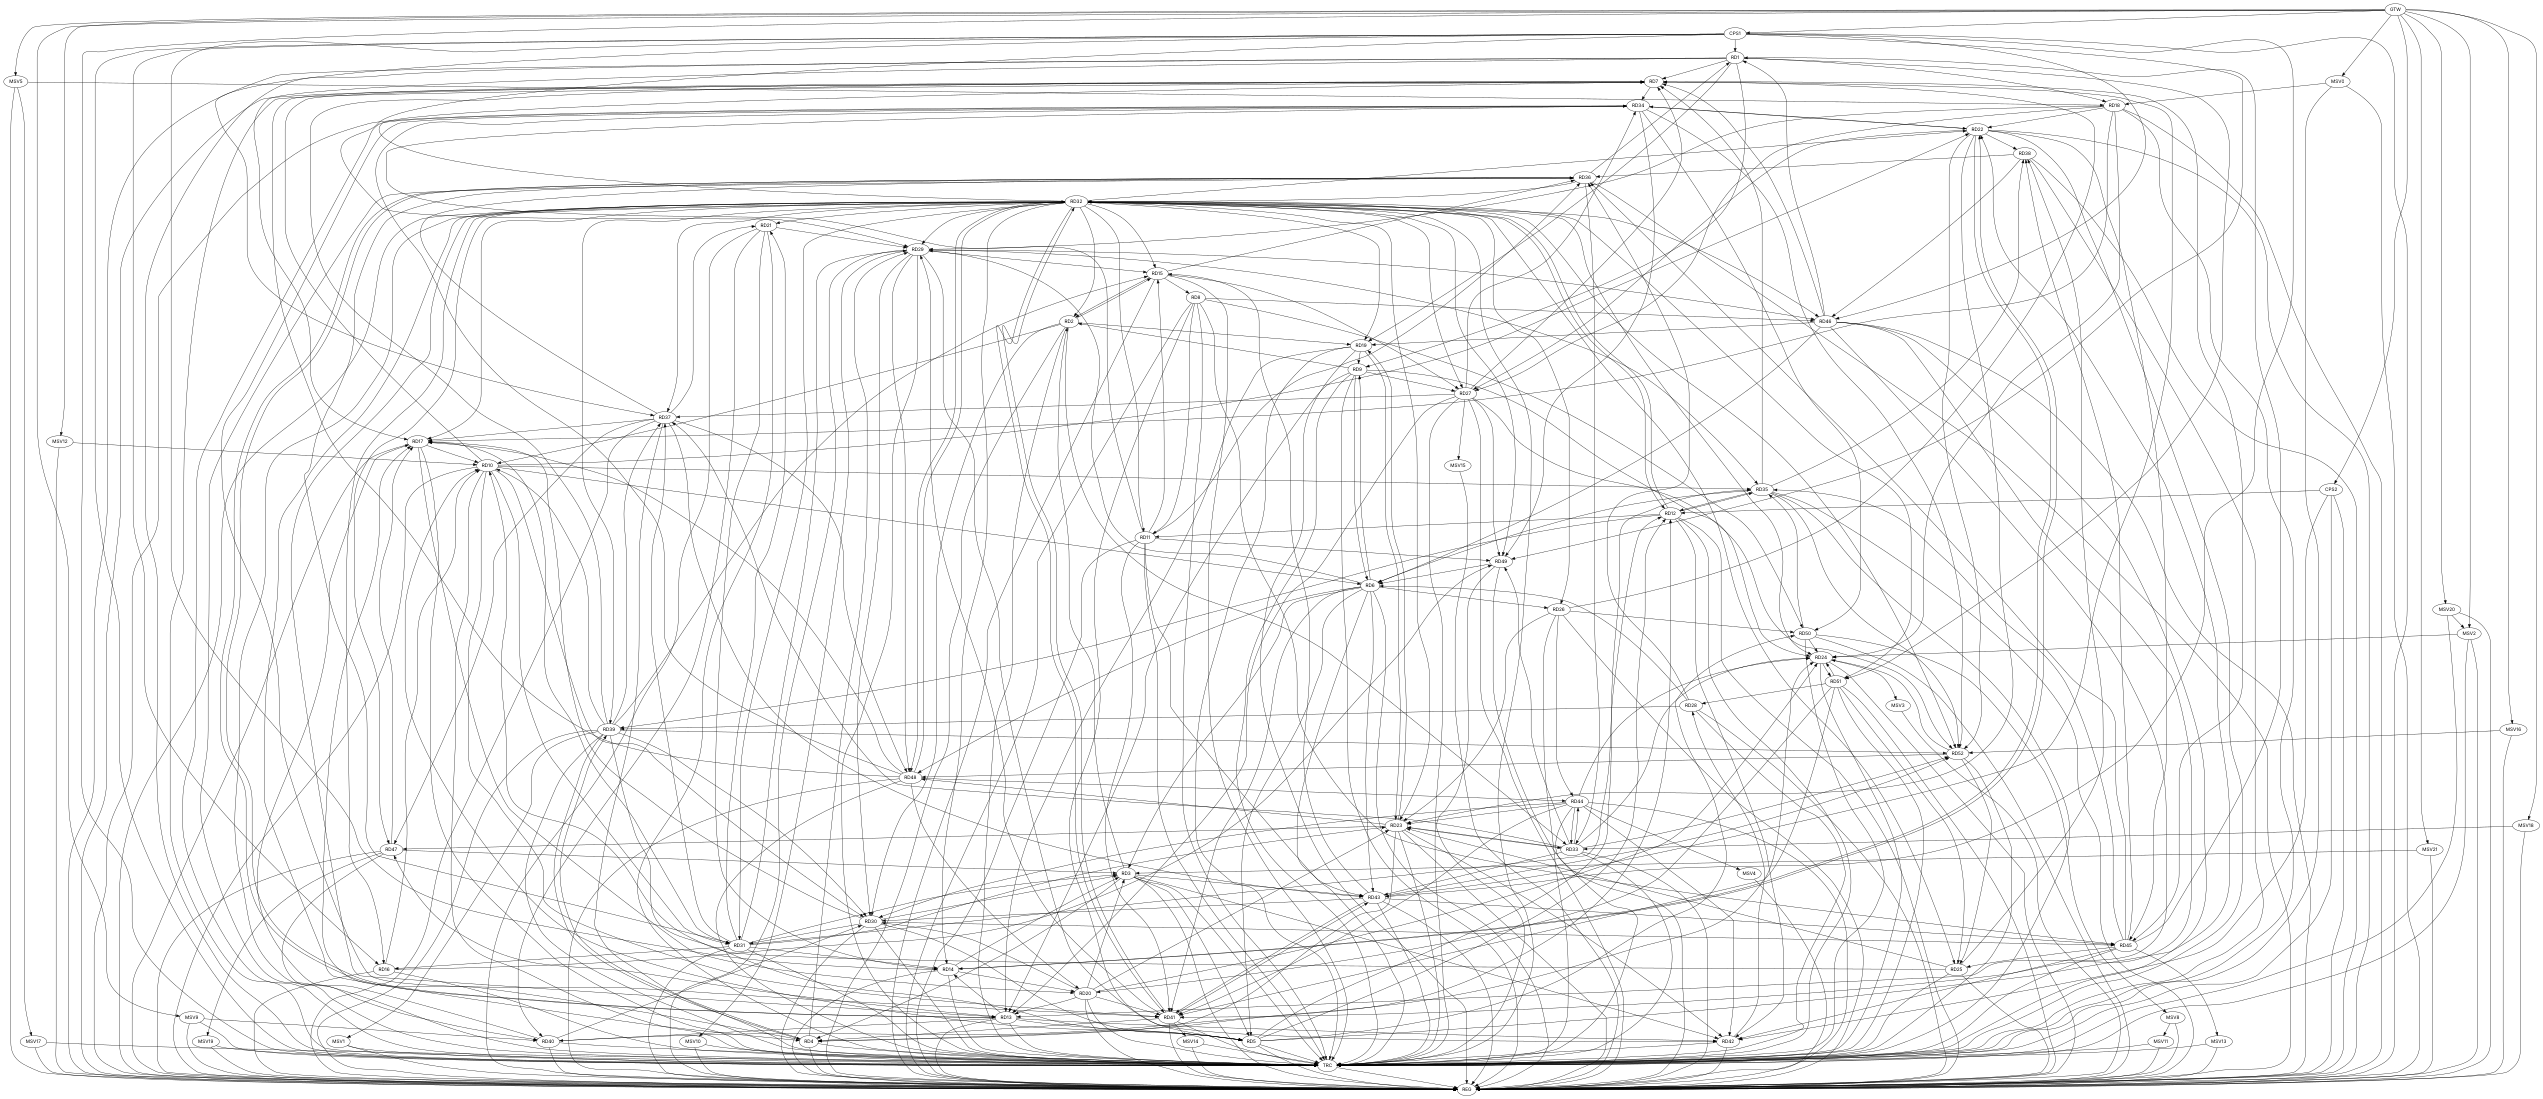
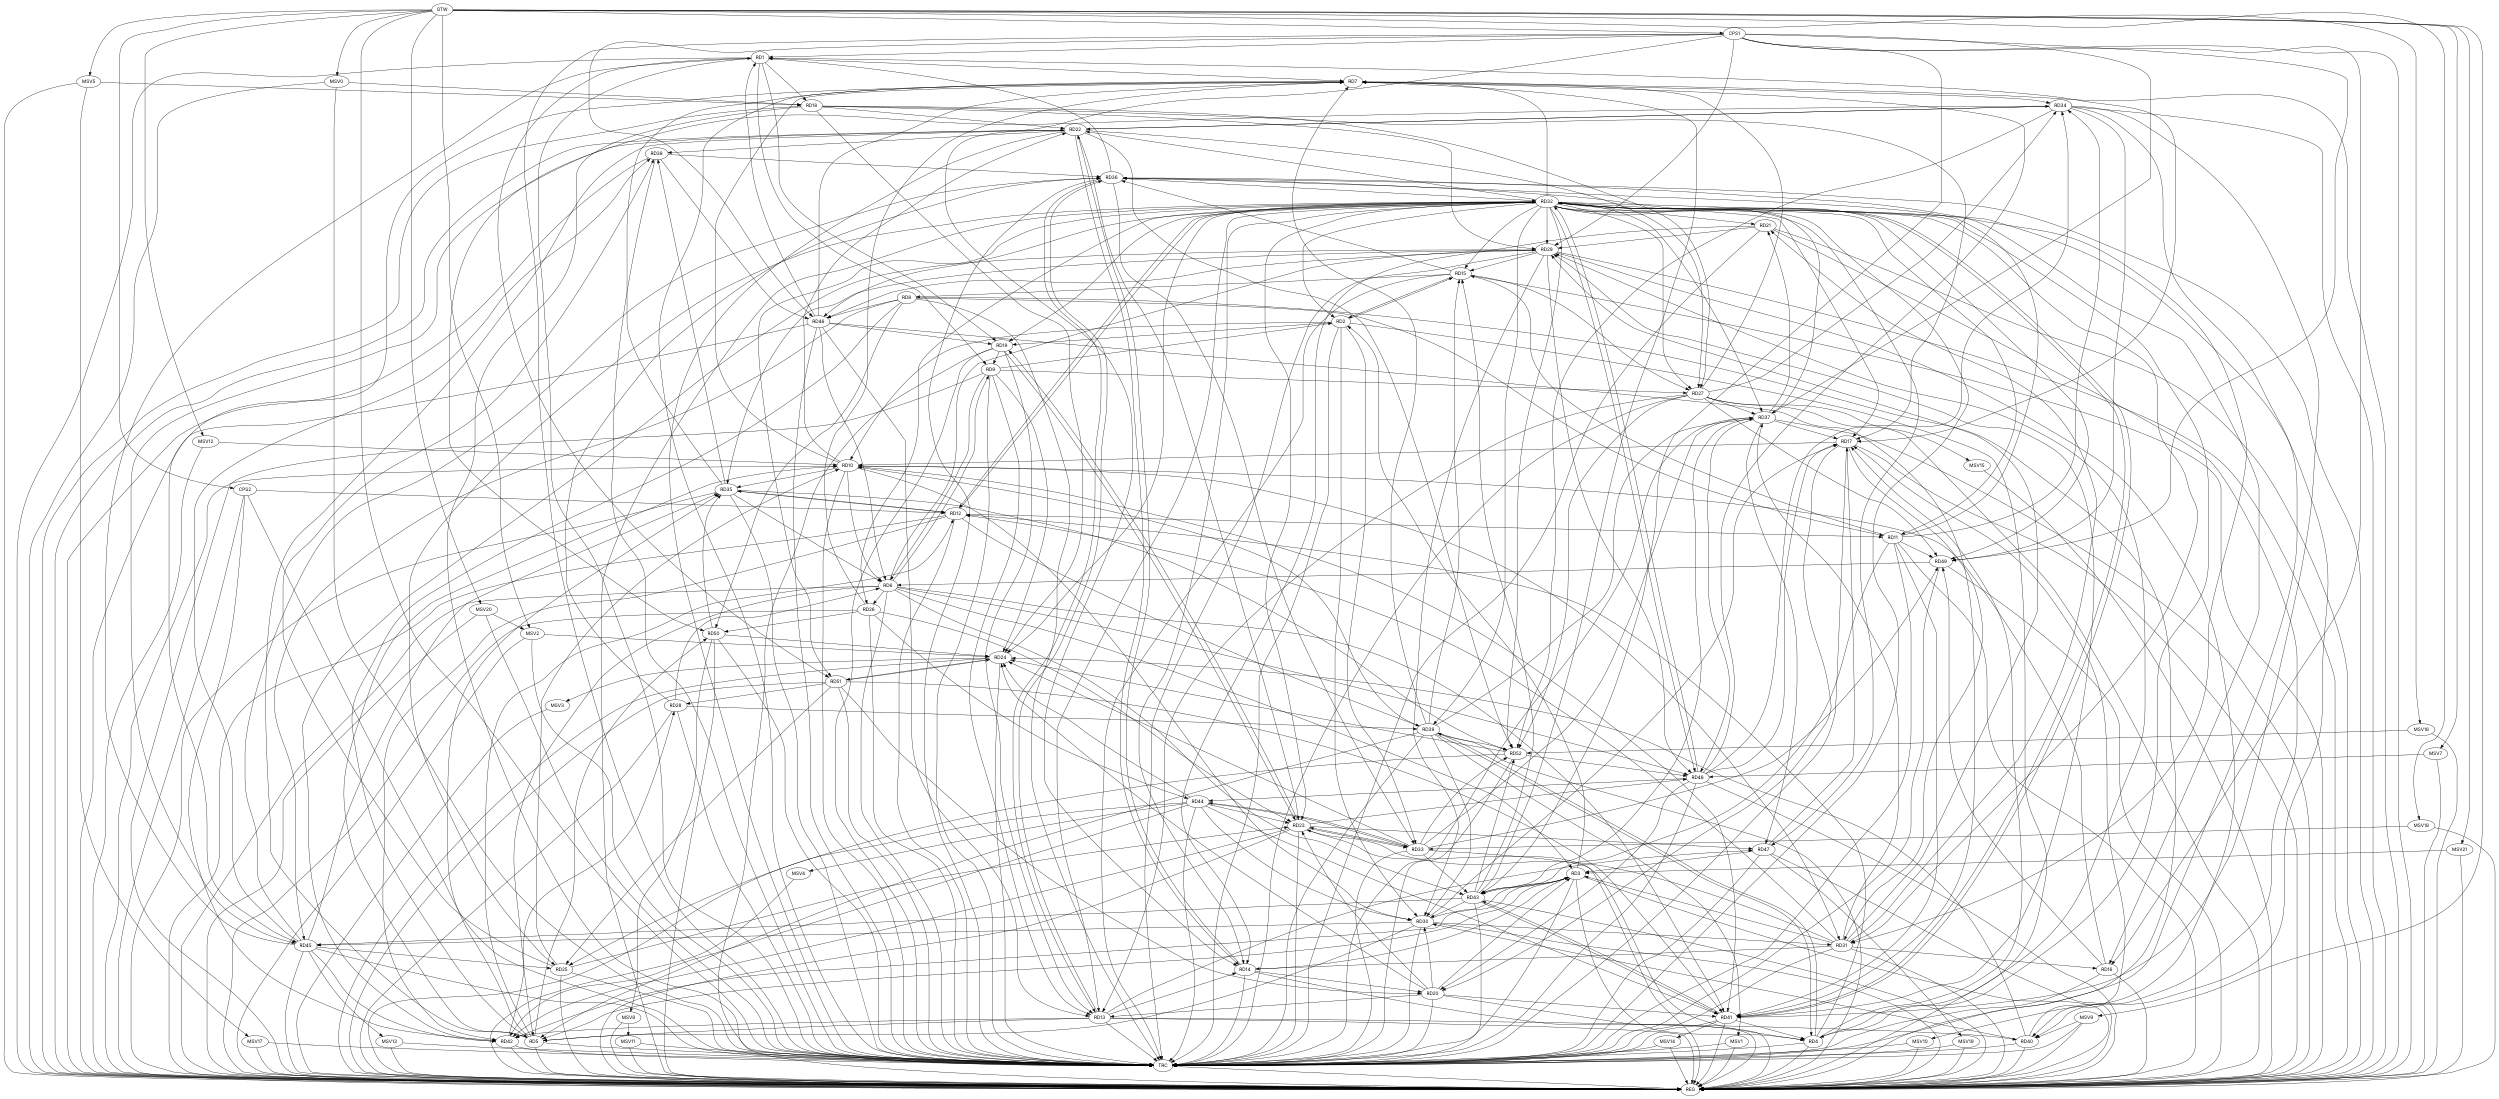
node "MSV7": added
edge "RD45" -> "REG": added
